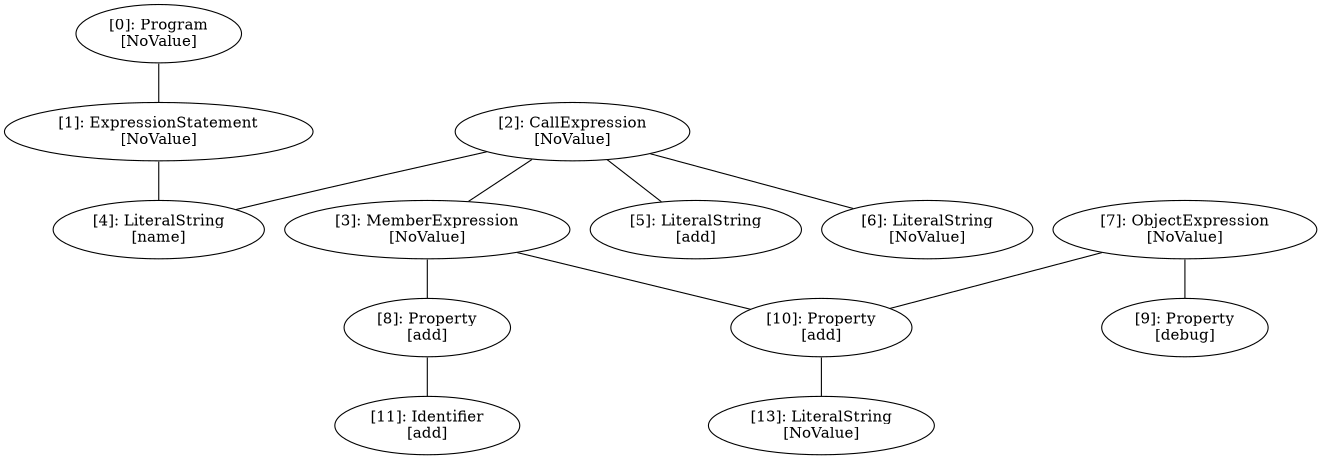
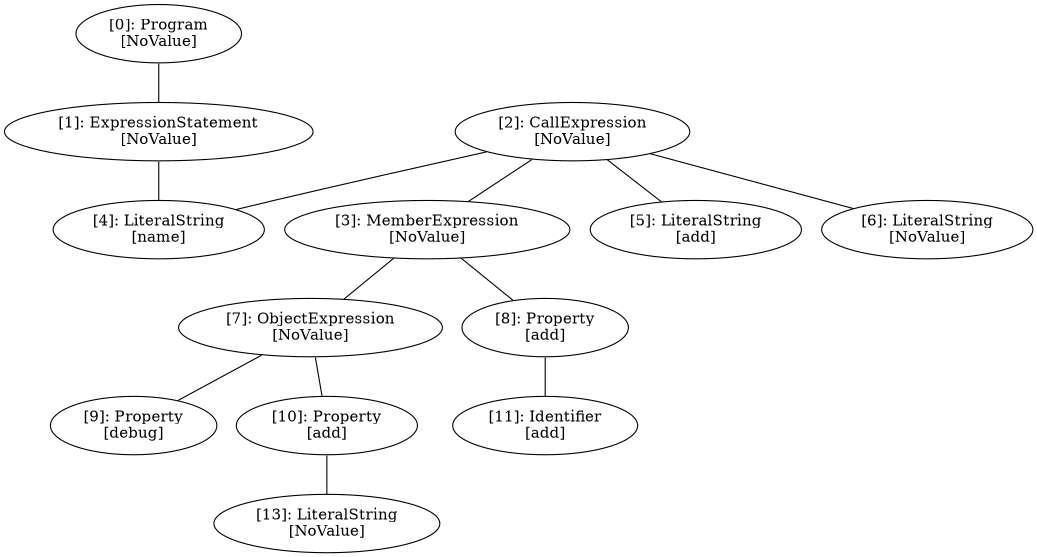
edge "[3]: MemberExpression [NoValue]" -- "[10]: Property [add]": now "[3]: MemberExpression [NoValue]" -- "[7]: ObjectExpression [NoValue]"
